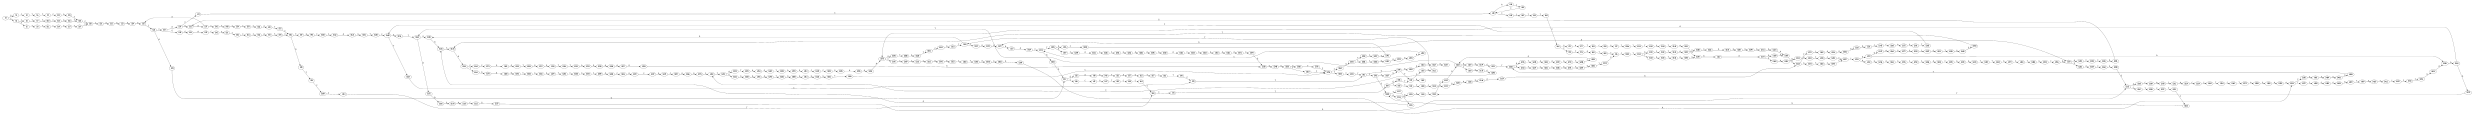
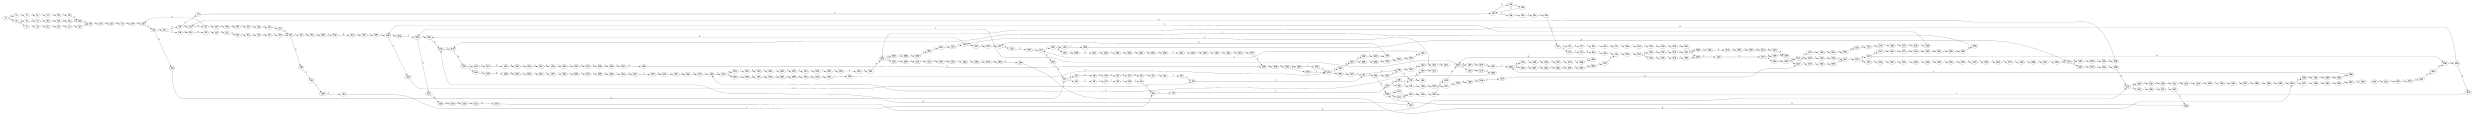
edge "S409" -> "S410": removed, label "A"
